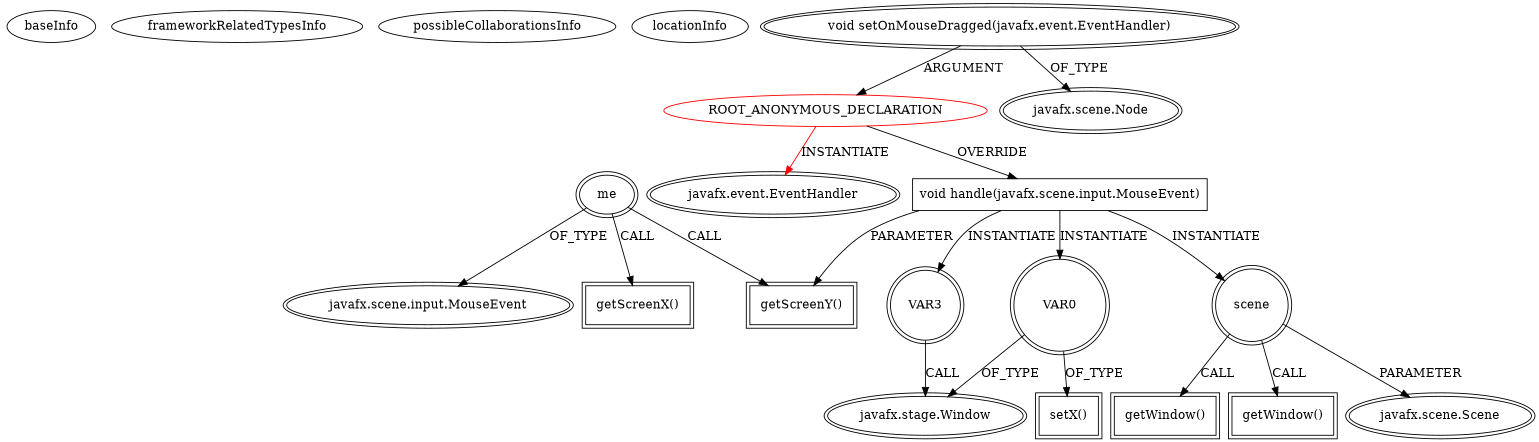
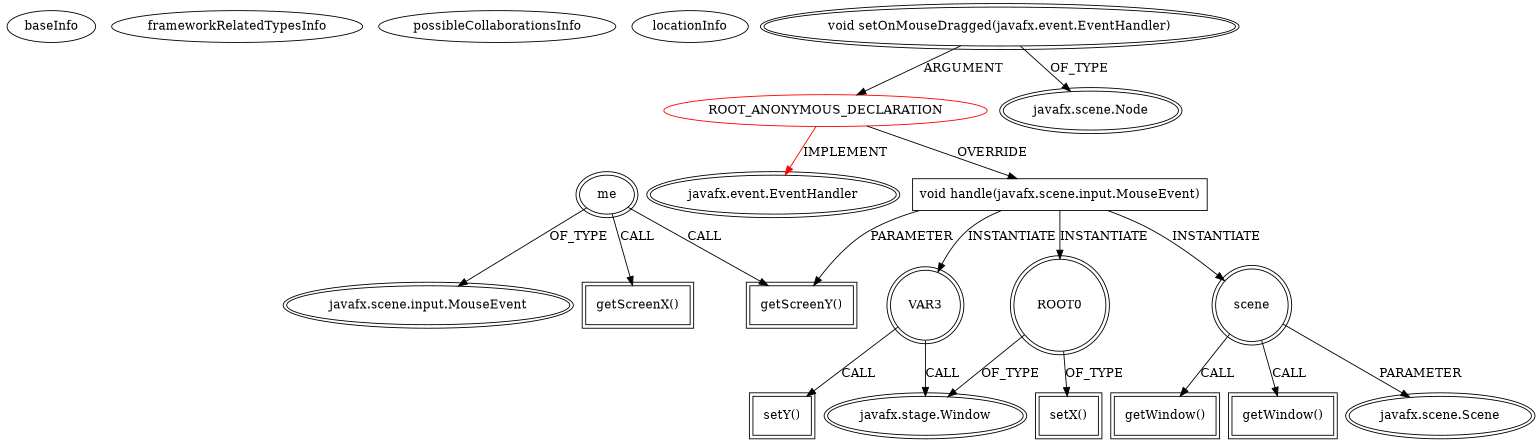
edge "ROOT_ANONYMOUS_DECLARATION" -> "javafx.event.EventHandler": label "INSTANTIATE" -> "IMPLEMENT"
node "VAR0": label "VAR0" -> "ROOT0"
node "setY()": added
